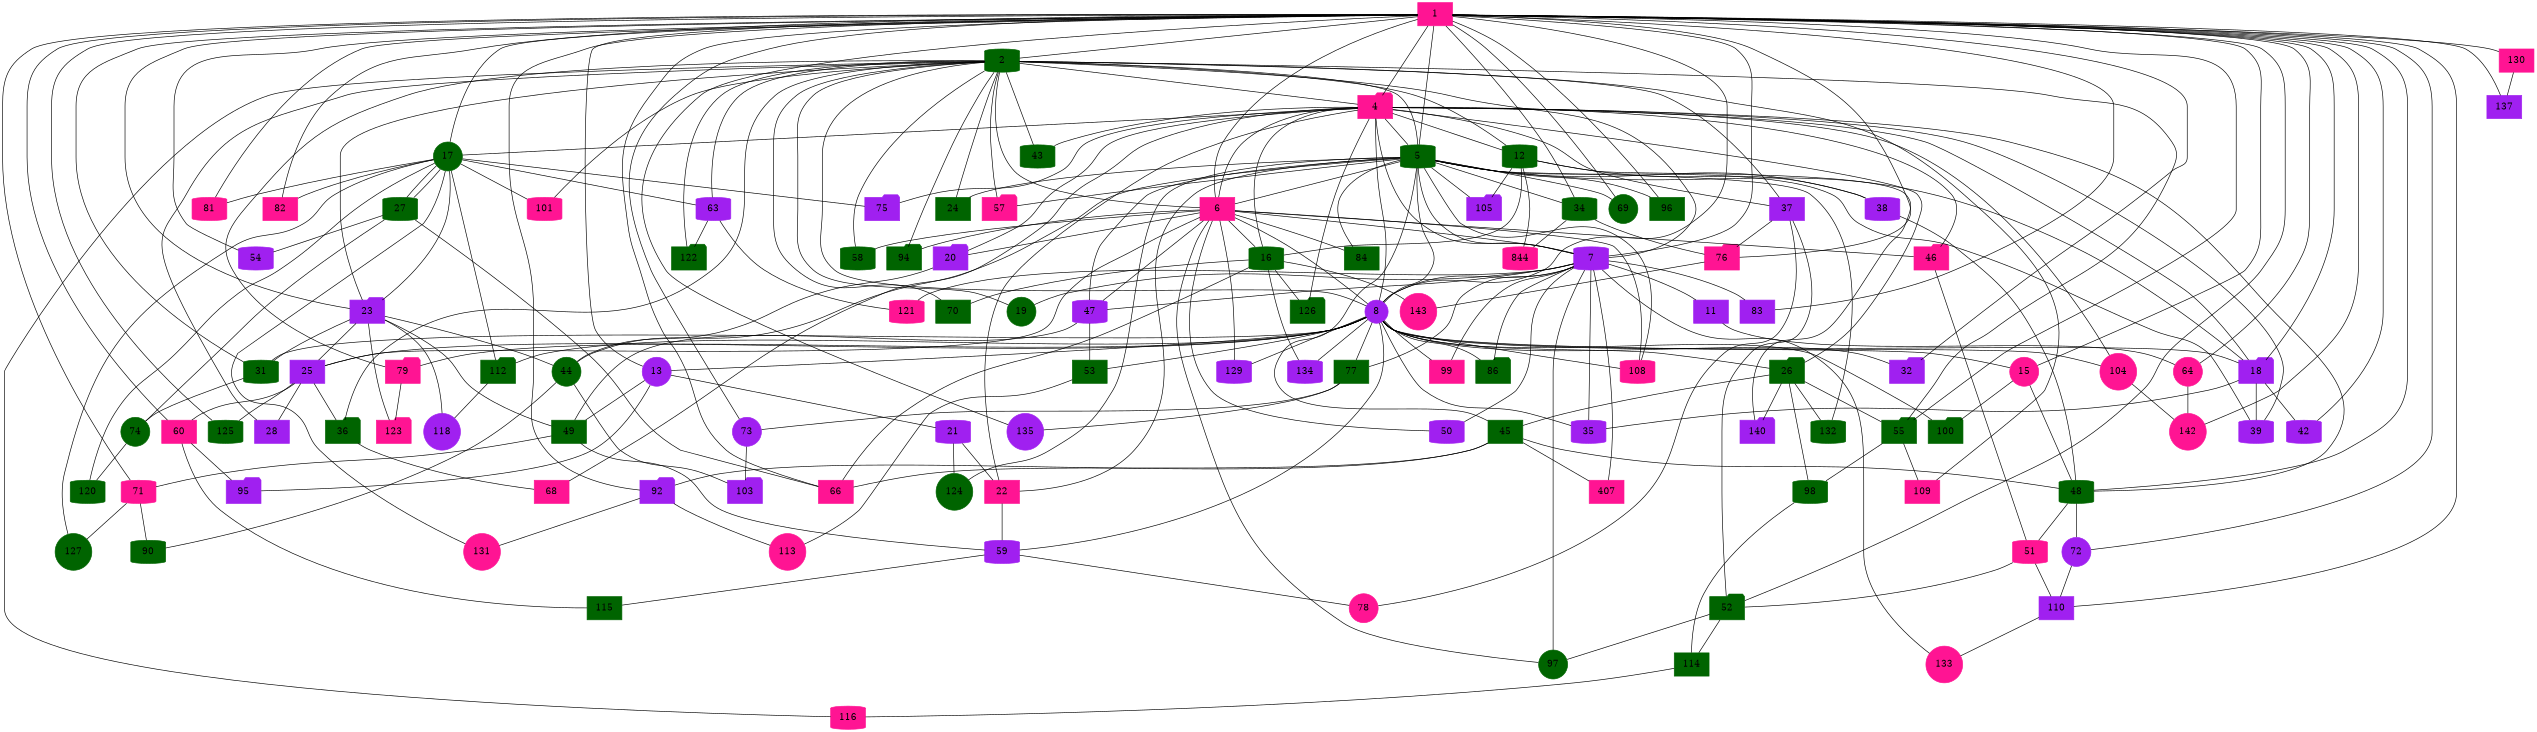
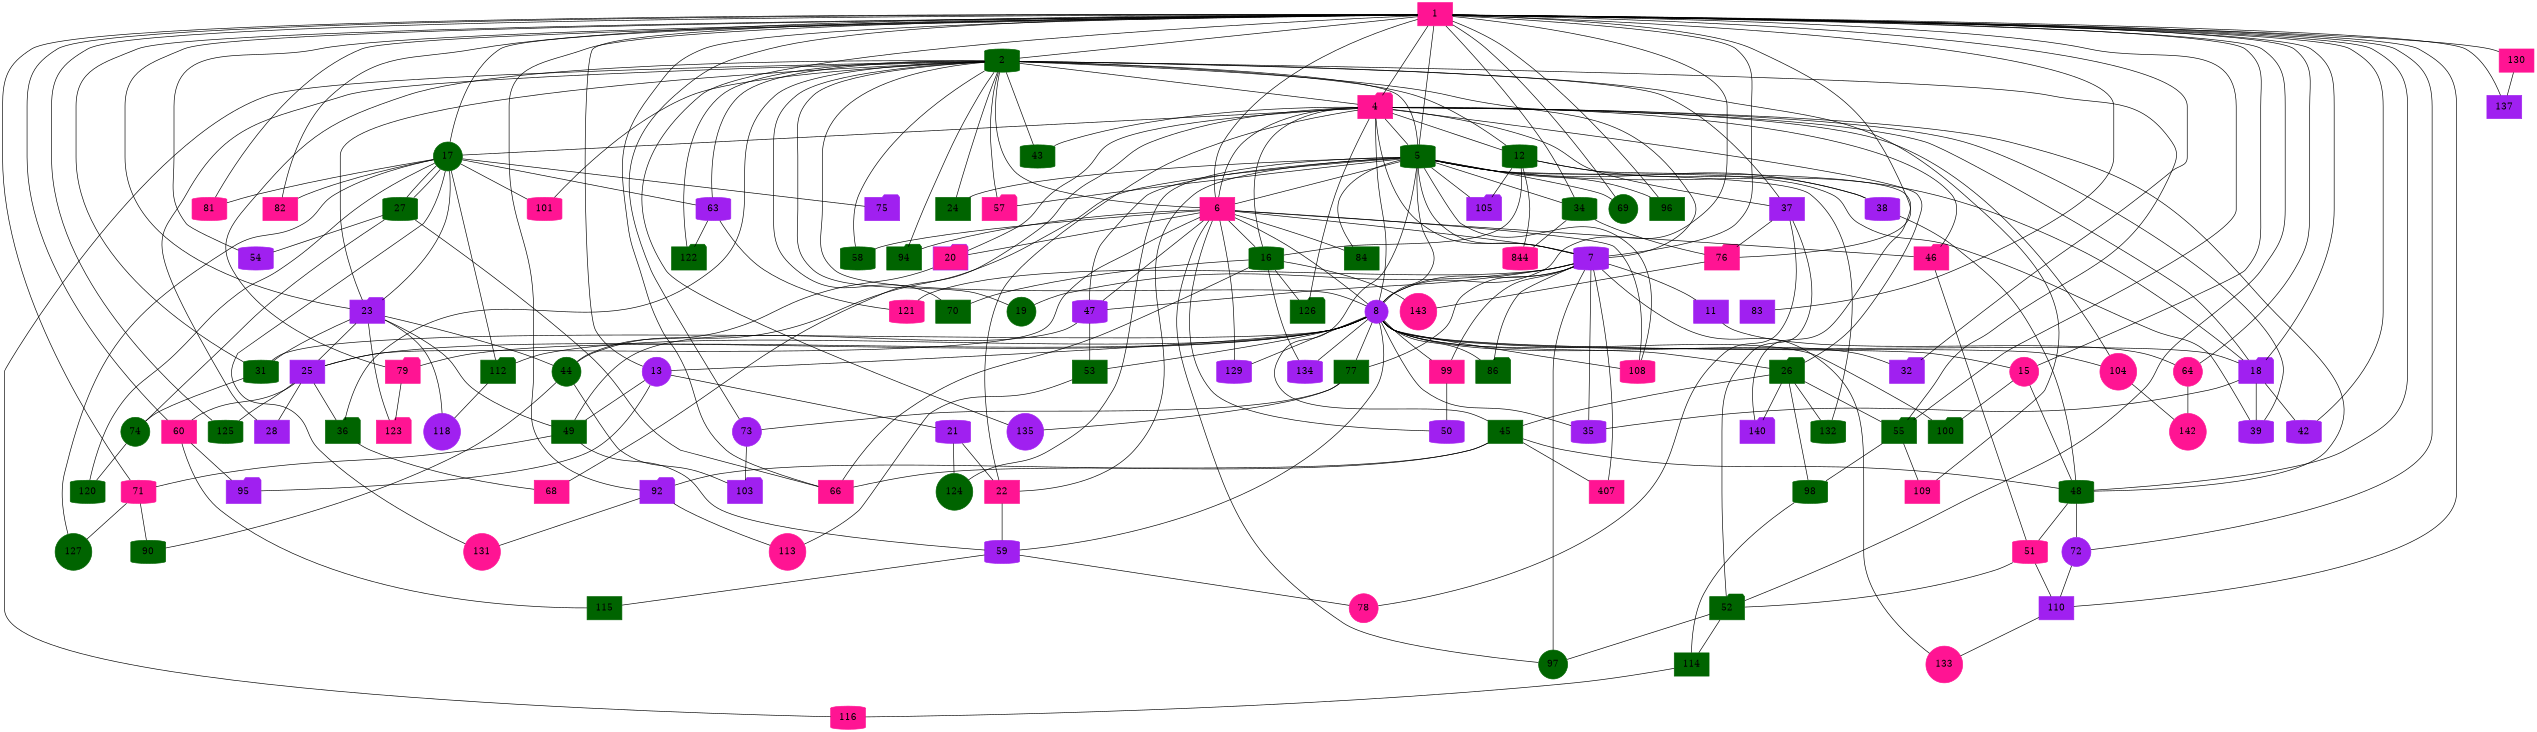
edge "1" -- "142": removed
edge "4" -- "75": removed
node "20": fillcolor purple -> deeppink
edge "7" -- "83": removed
edge "7" -- "50": now "99" -- "50"
